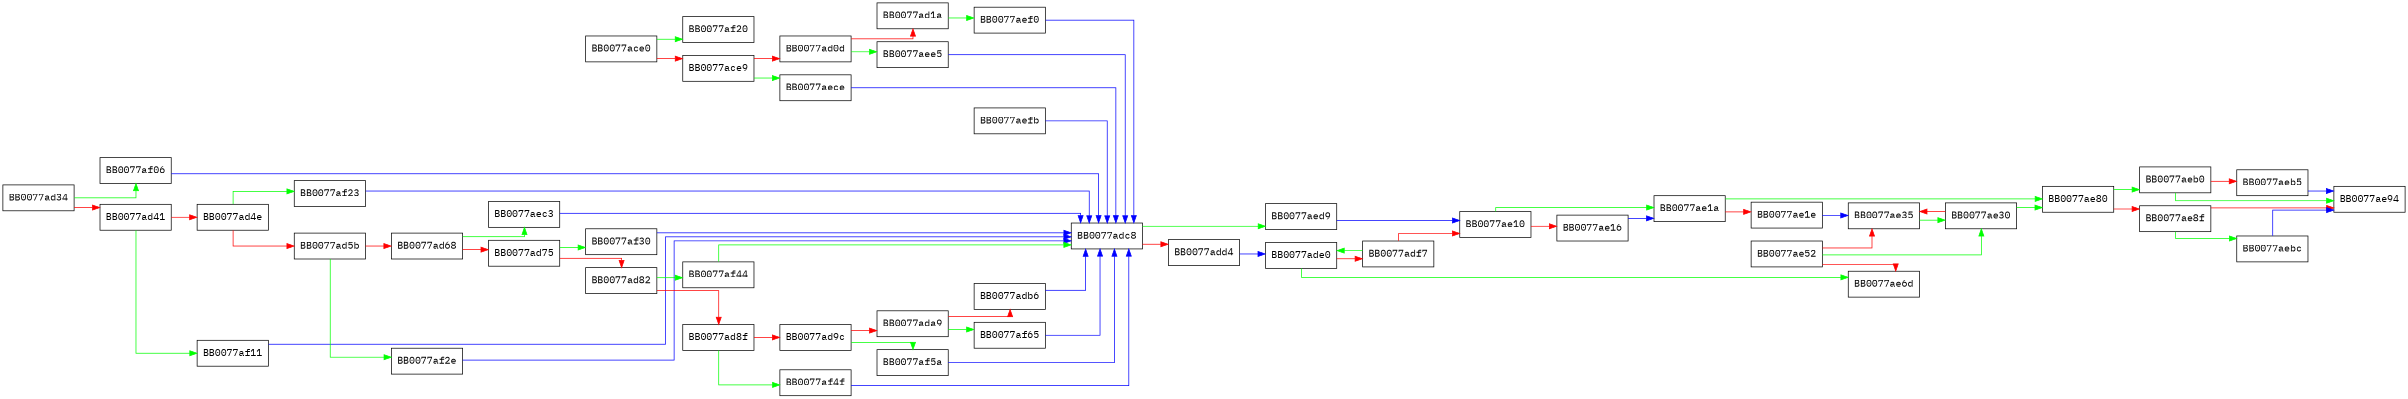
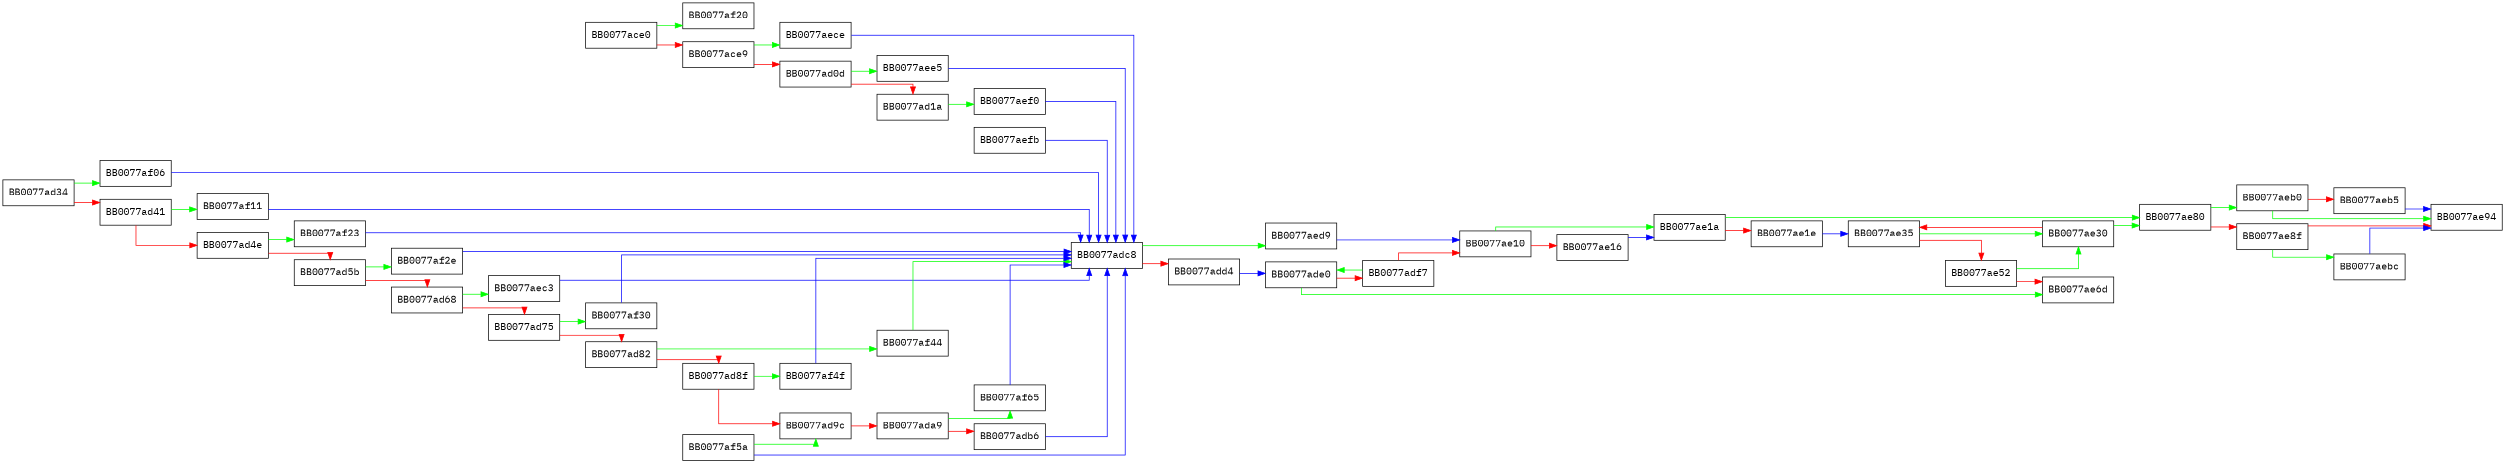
edge "BB0077ae52" -> "BB0077ae35": reversed
edge "BB0077ad9c" -> "BB0077af5a": reversed
